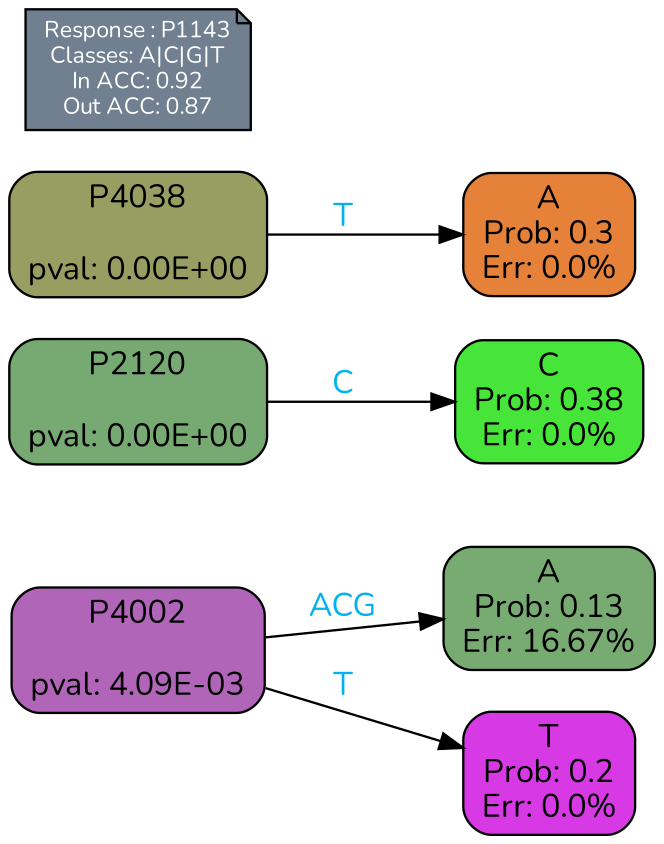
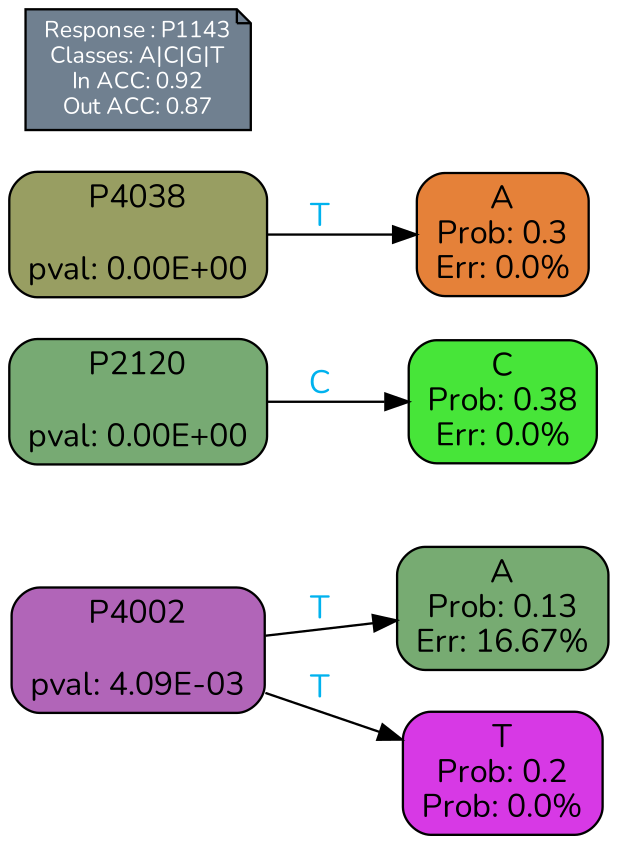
edge "P4002 pval: 4.09E-03" -> "A Prob: 0.13 Err: 16.67%": label "ACG" -> "T"
node "T Prob: 0.2 Err: 0.0%": label "T Prob: 0.2 Err: 0.0%" -> "T Prob: 0.2 Prob: 0.0%"
